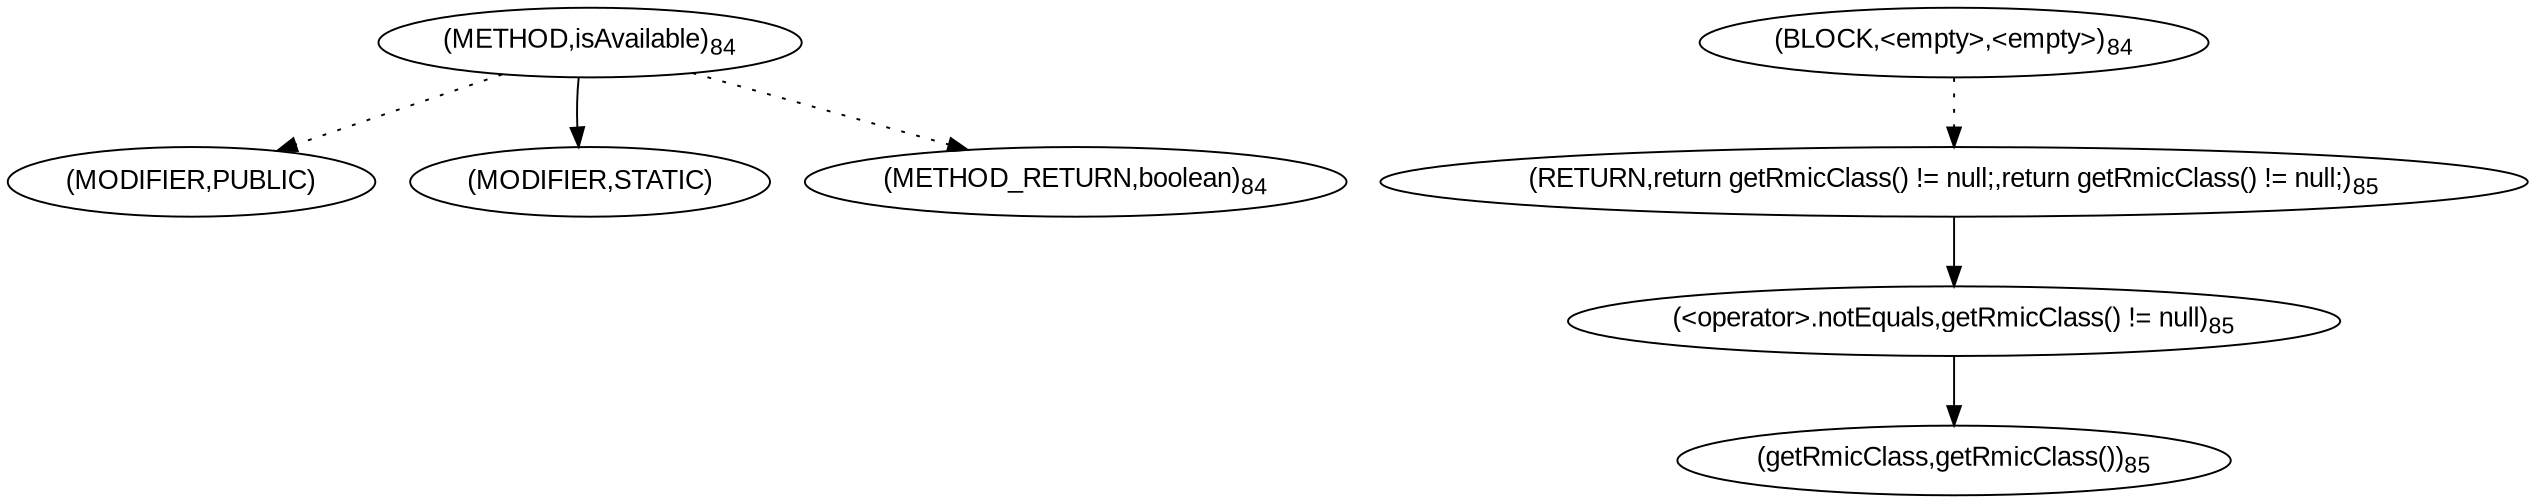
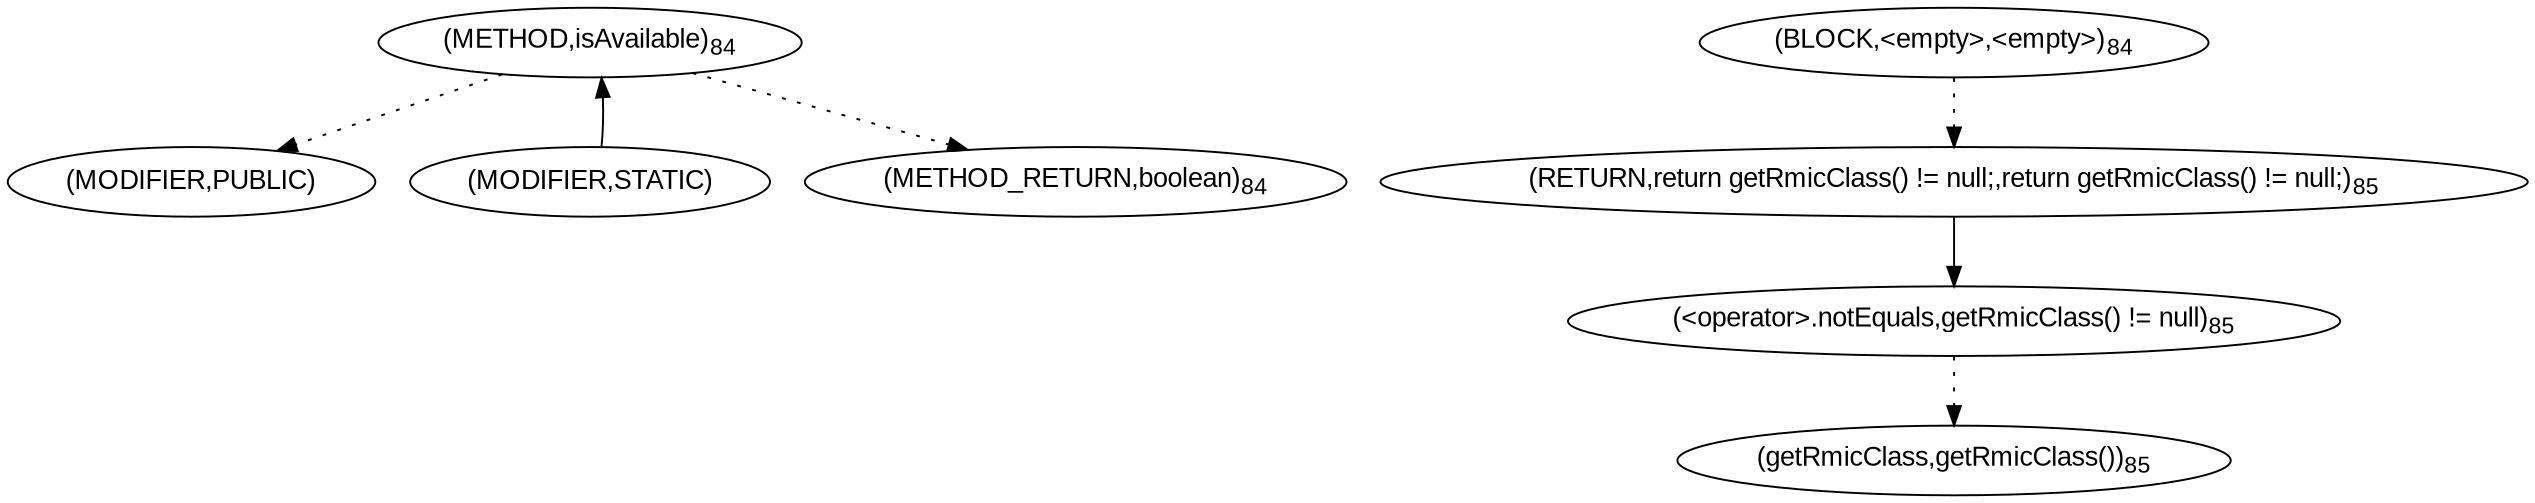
edge "(METHOD,isAvailable)" -> "(MODIFIER,STATIC)": reversed
edge "(<operator>.notEquals,getRmicClass() != null)" -> "(getRmicClass,getRmicClass())": style solid -> dotted
